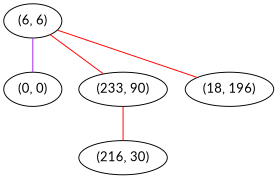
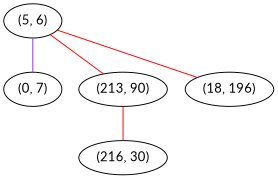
node "(6, 6)": label "(6, 6)" -> "(5, 6)"
node "(0, 0)": label "(0, 0)" -> "(0, 7)"
node "(233, 90)": label "(233, 90)" -> "(213, 90)"
